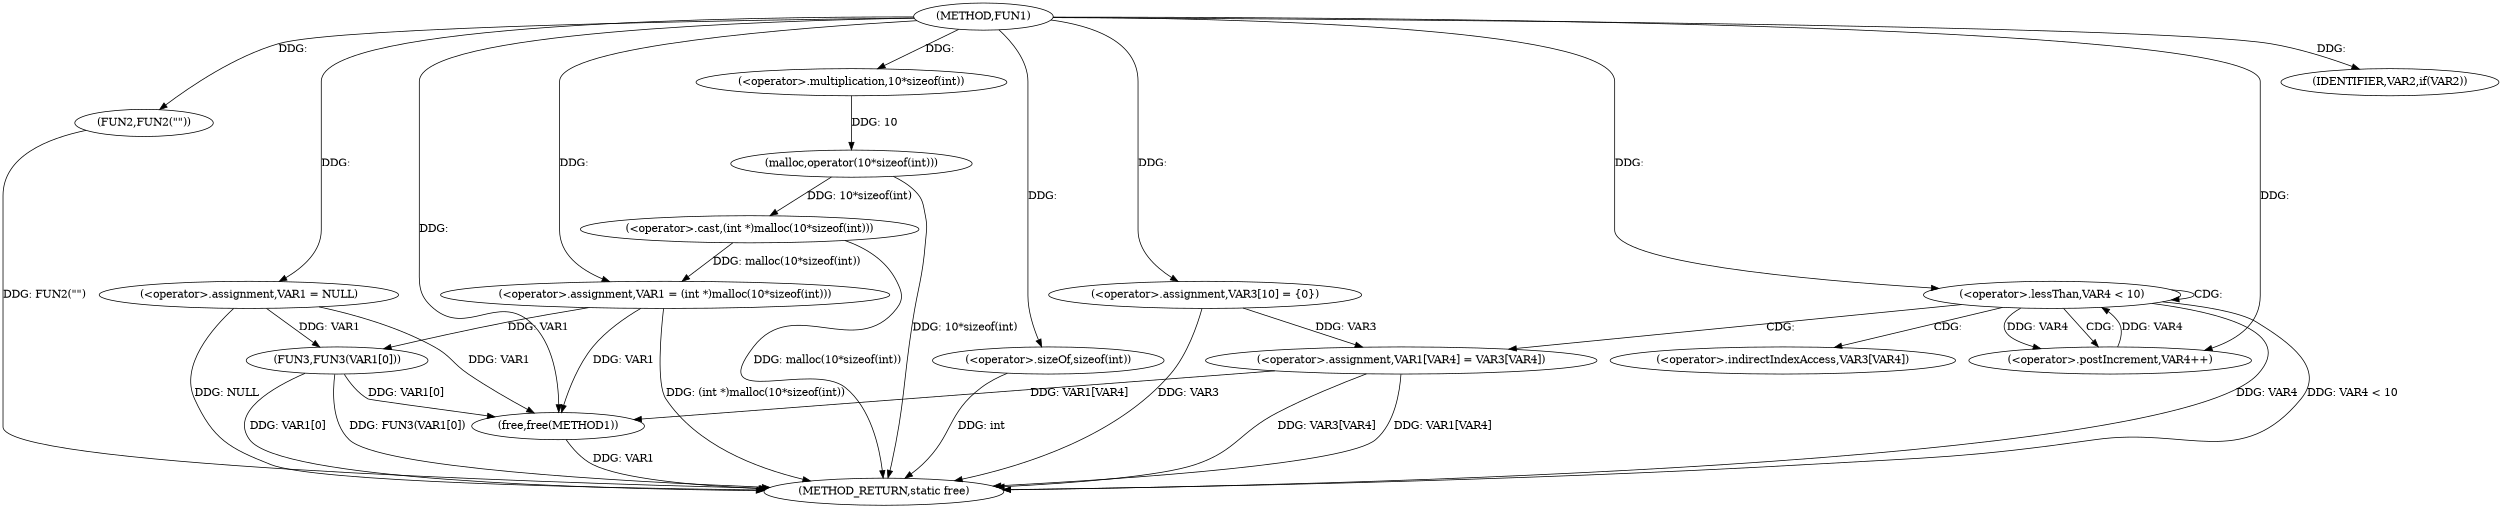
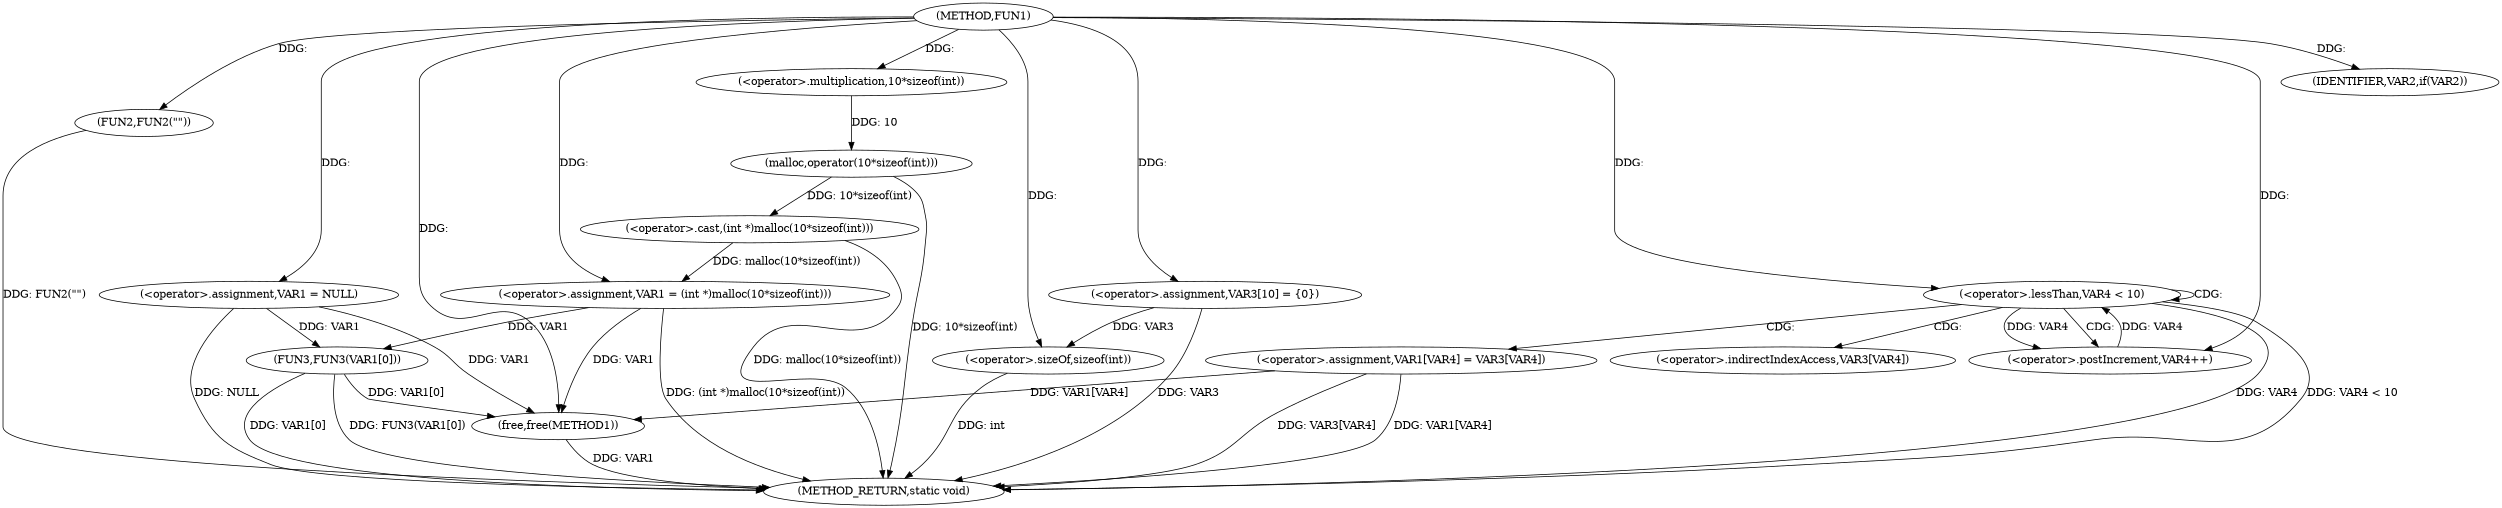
edge "(<operator>.assignment,VAR3[10] = {0})" -> "(<operator>.assignment,VAR1[VAR4] = VAR3[VAR4])": now "(<operator>.assignment,VAR3[10] = {0})" -> "(<operator>.sizeOf,sizeof(int))"
node "(METHOD_RETURN,static free)": label "(METHOD_RETURN,static free)" -> "(METHOD_RETURN,static void)"
